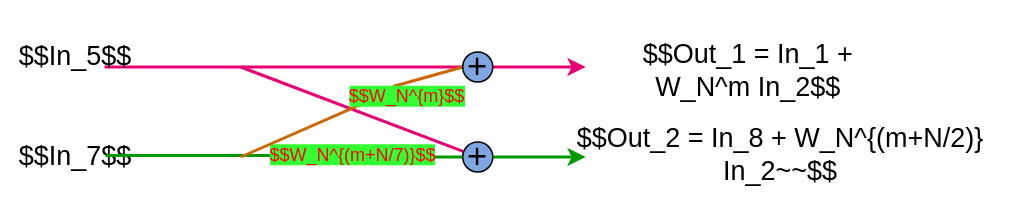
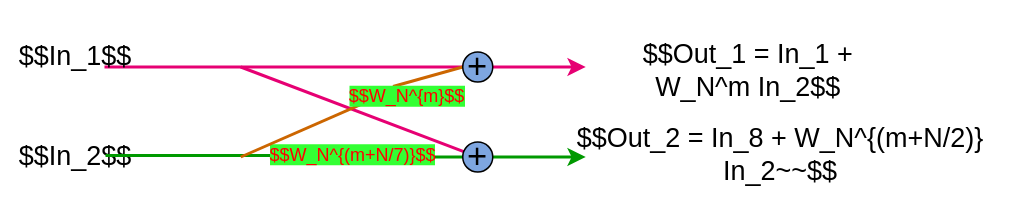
node "$$In_5$$": label "$$In_5$$" -> "$$In_1$$"
node "$$In_7$$": label "$$In_7$$" -> "$$In_2$$"
